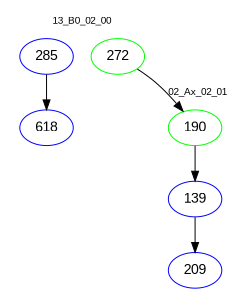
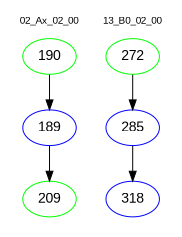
edge "272" -> "190": now "272" -> "285"
cluster "02_Ax_02_01": label "02_Ax_02_01" -> "02_Ax_02_00"
node "618": label "618" -> "318"
node "139": label "139" -> "189"
node "209": color blue -> green
